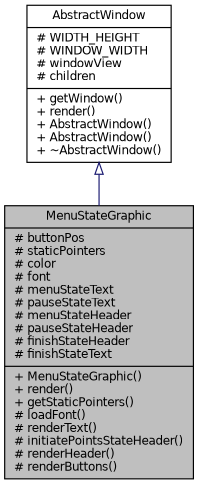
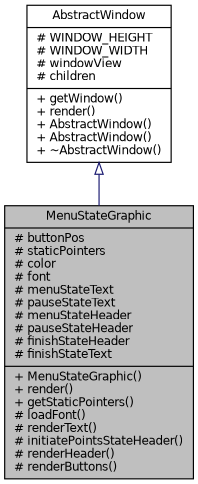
node "AbstractWindow": text "# WIDTH_HEIGHT" -> "# WINDOW_HEIGHT"
